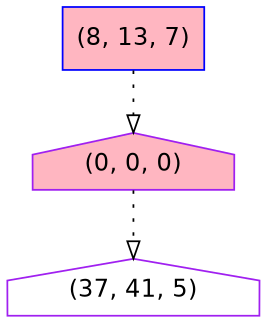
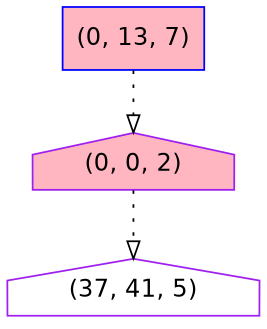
node "(8, 13, 7)": label "(8, 13, 7)" -> "(0, 13, 7)"
node "(0, 0, 0)": label "(0, 0, 0)" -> "(0, 0, 2)"
